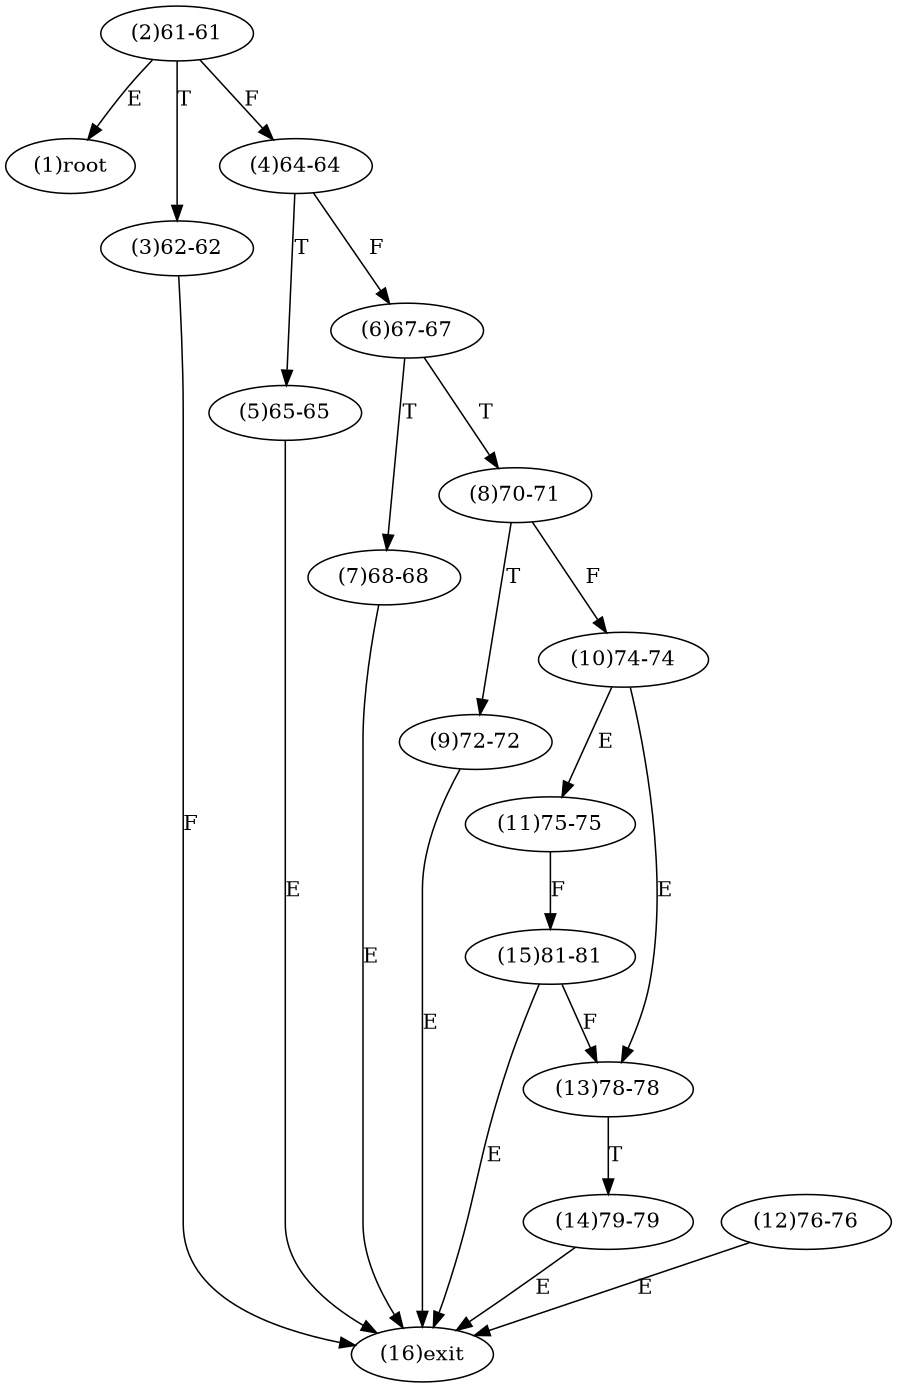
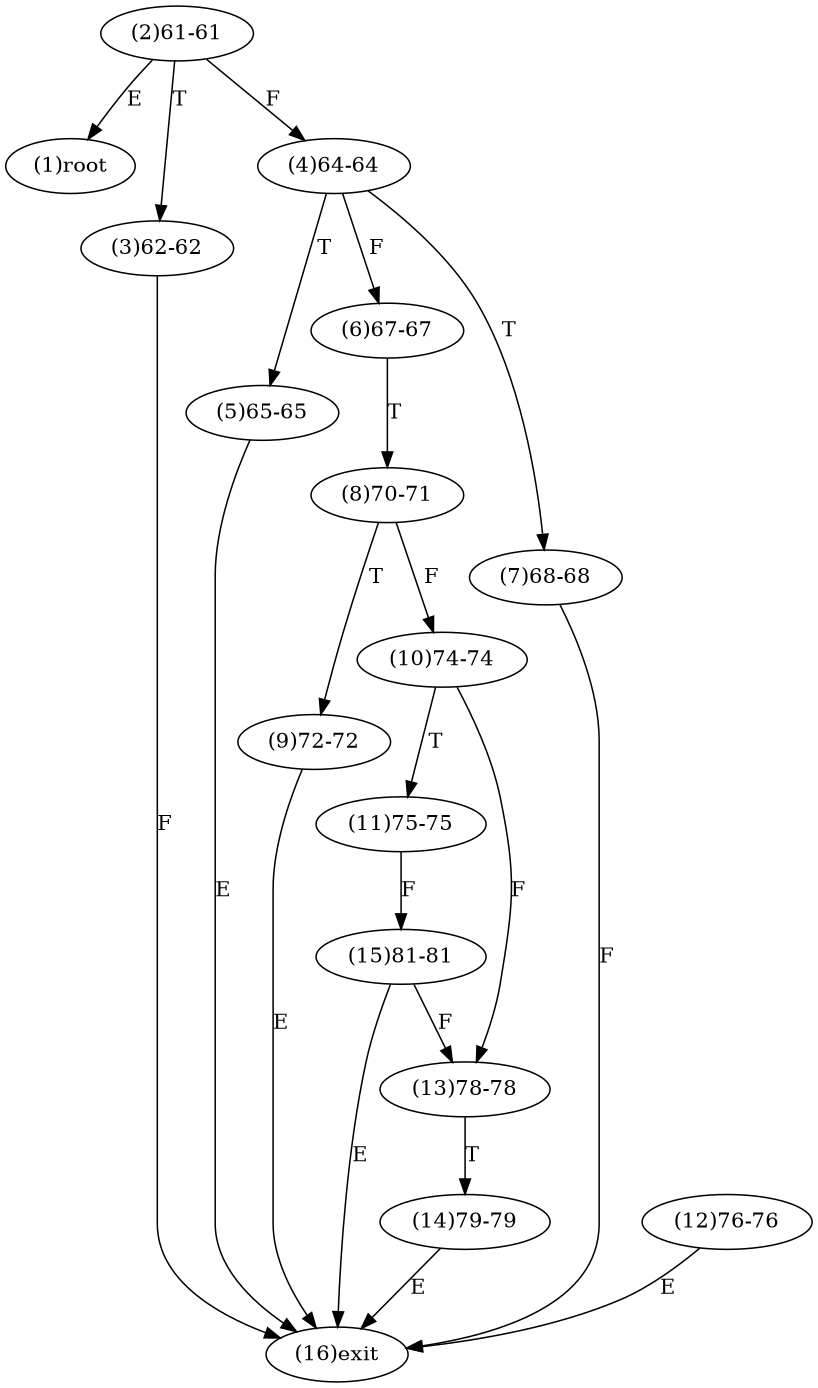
edge "(6)67-67" -> "(7)68-68": now "(4)64-64" -> "(7)68-68"
edge "(10)74-74" -> "(11)75-75": label "E" -> "T"
edge "(10)74-74" -> "(13)78-78": label "E" -> "F"
edge "(7)68-68" -> "(16)exit": label "E" -> "F"
